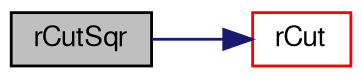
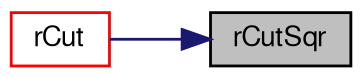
edge "rCutSqr" -> "rCut": reversed
